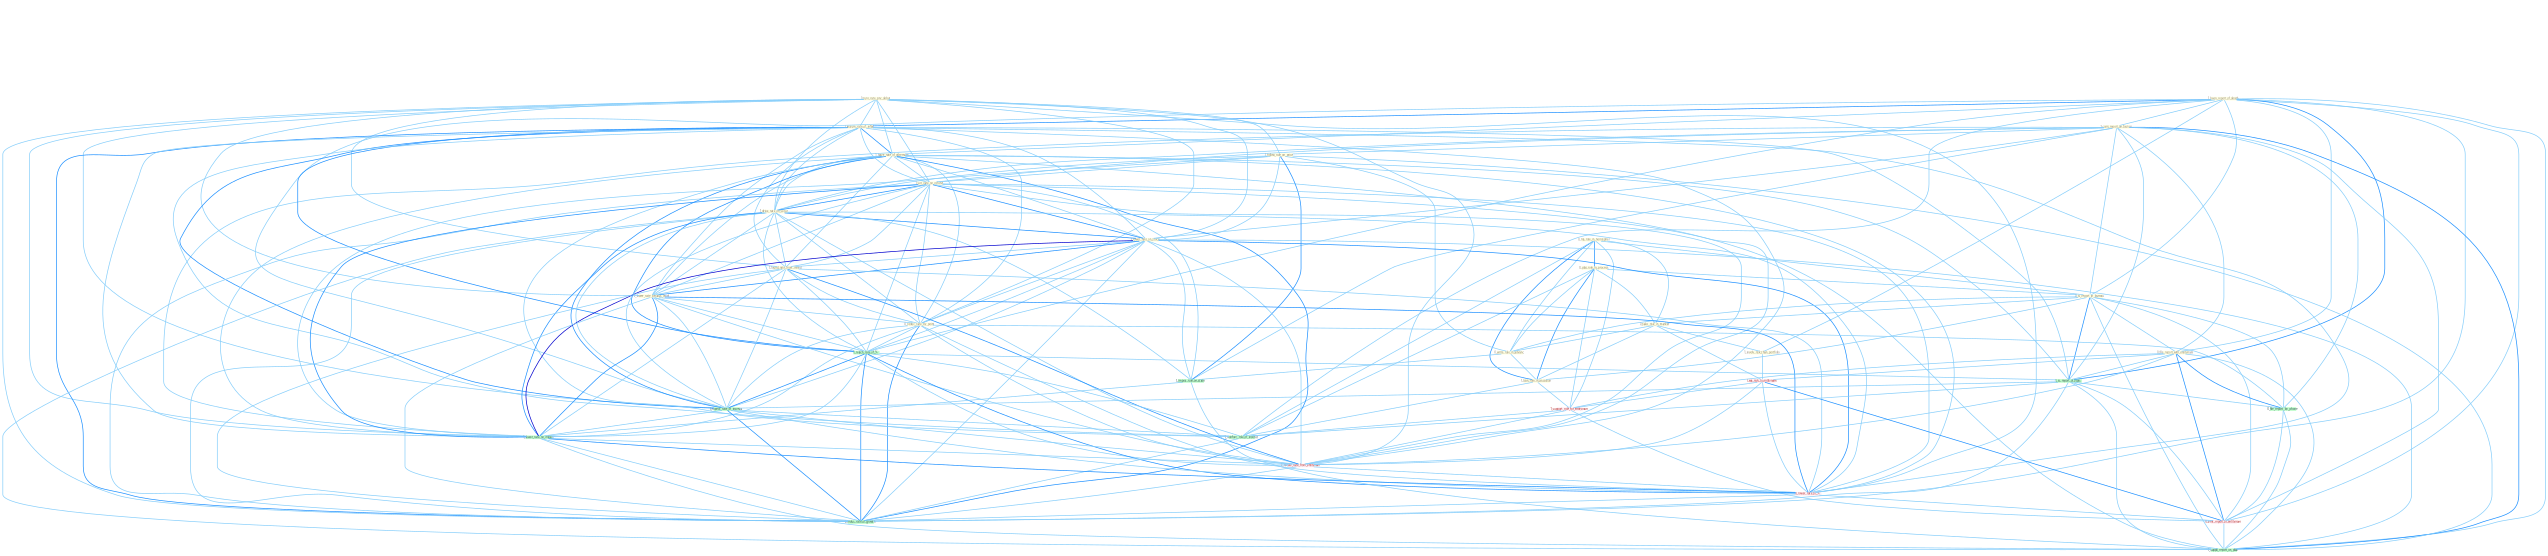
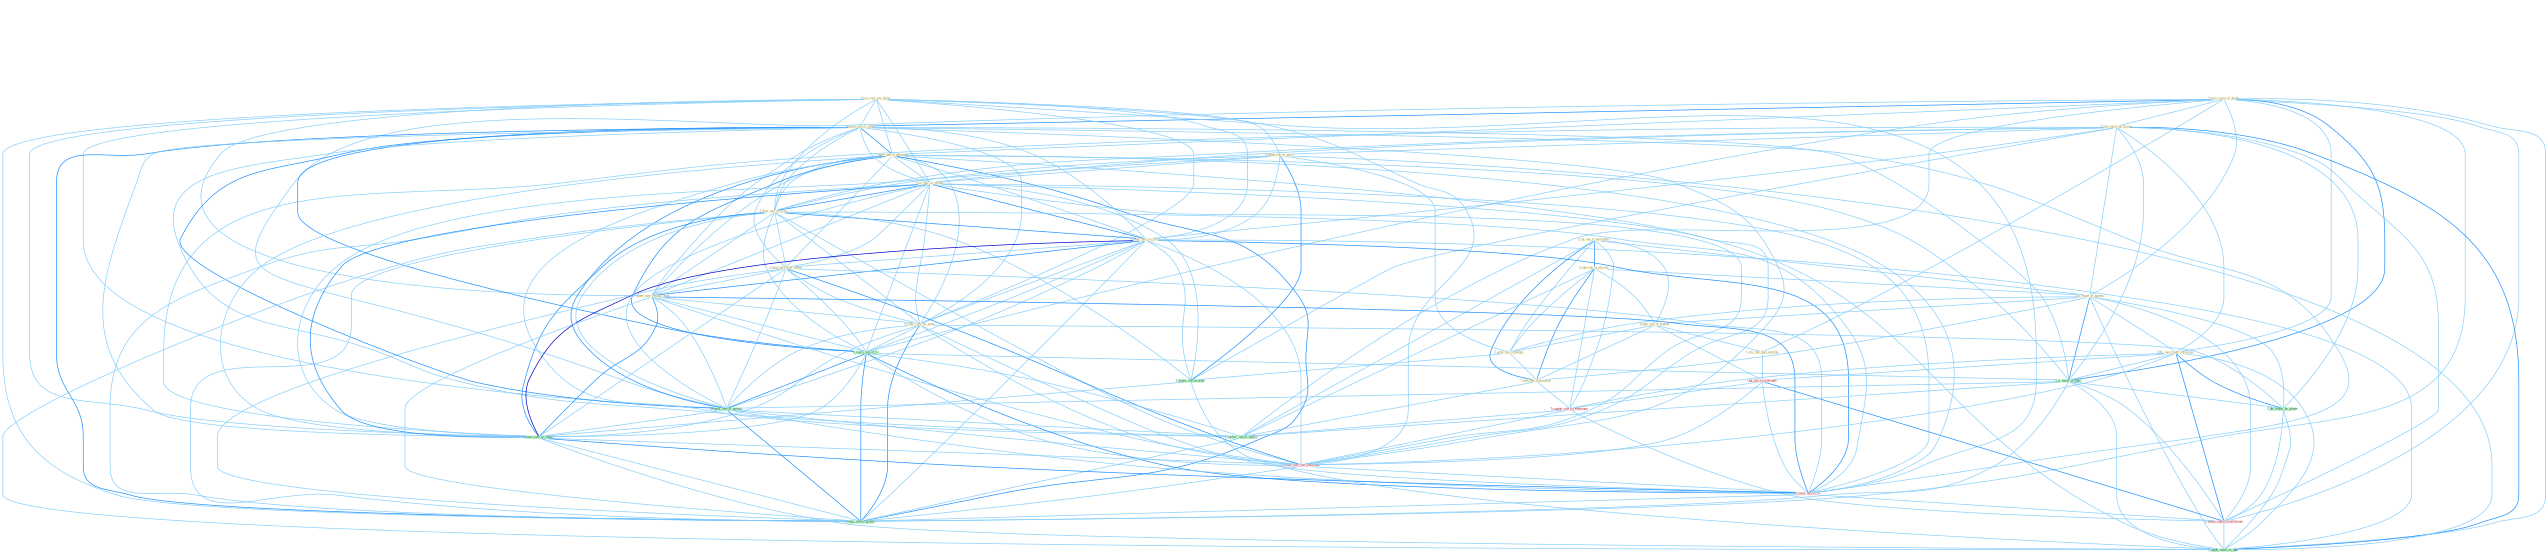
edge "0_turn_rate_sinc_debut" -- "1_found_rate_from_invest": removed
node "1_involv_risk_than_portfolio": label "1_involv_risk_than_portfolio" -> "1_role_risk_than_portfolio"
node "0_sent_report_to_entitynam": label "0_sent_report_to_entitynam" -> "0_phone_report_to_entitynam"
